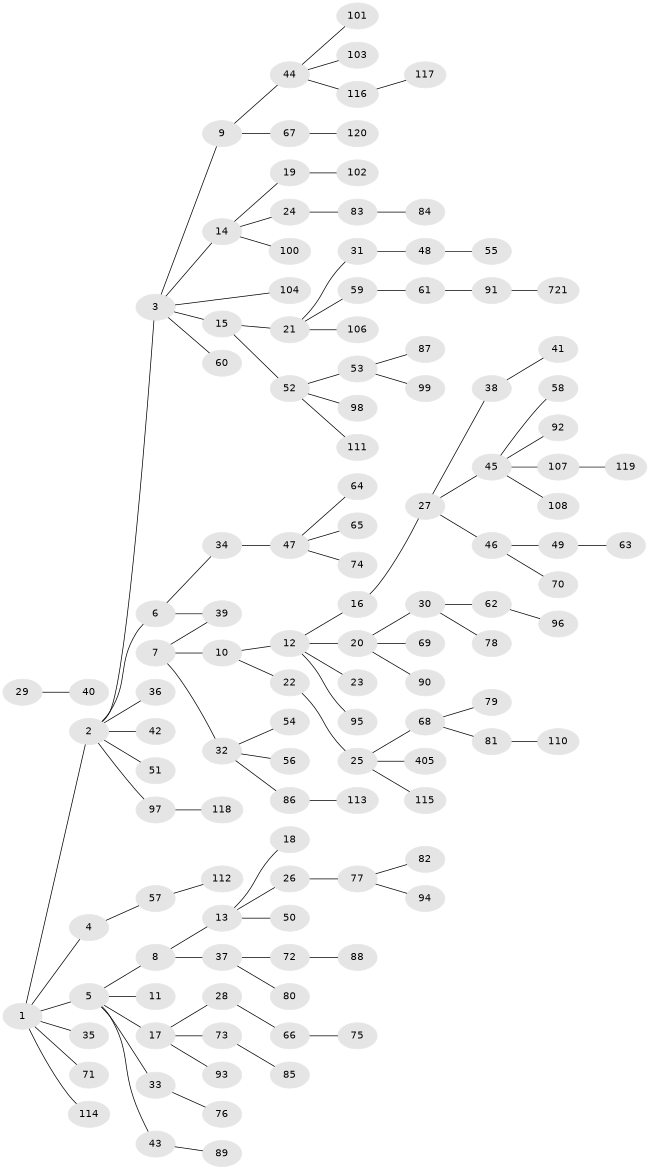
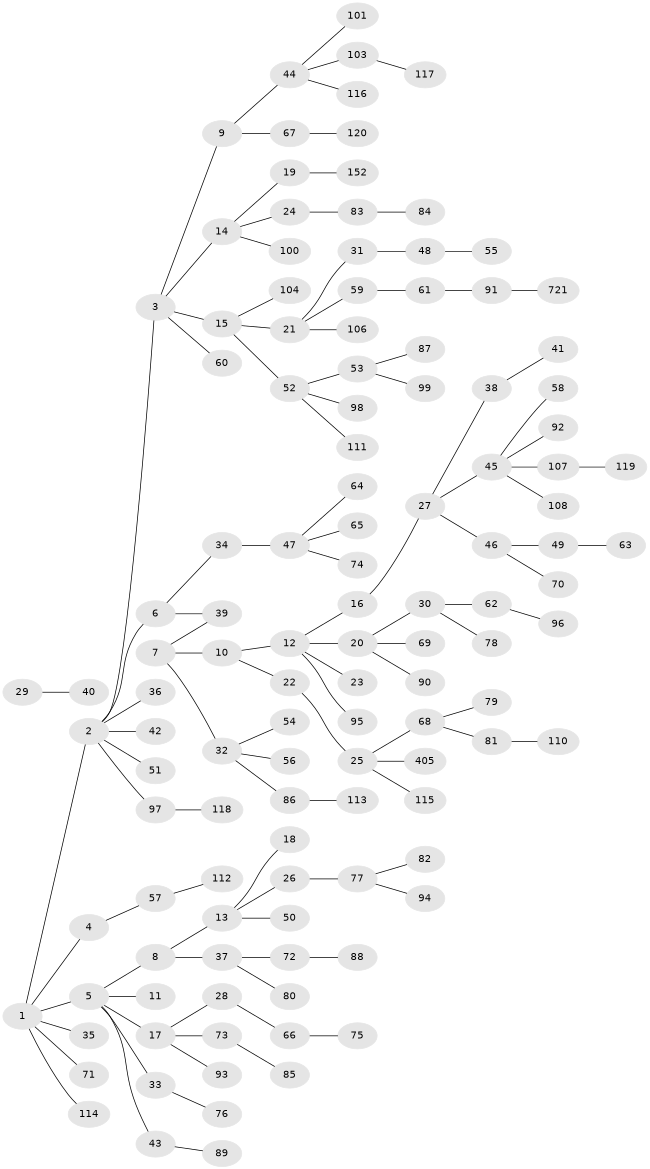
edge "117" -- "116": now "117" -- "103"
node "102": label "102" -> "152"
edge "104" -- "3": now "104" -- "15"
